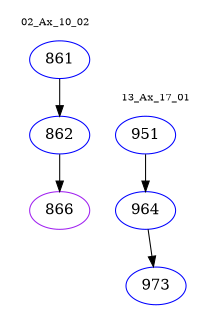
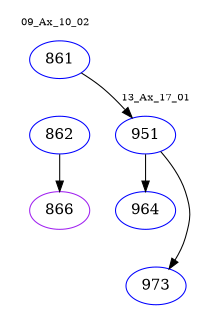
cluster "02_Ax_10_02": label "02_Ax_10_02" -> "09_Ax_10_02"
edge "861" -> "862": now "861" -> "951"
edge "964" -> "973": now "951" -> "973"
